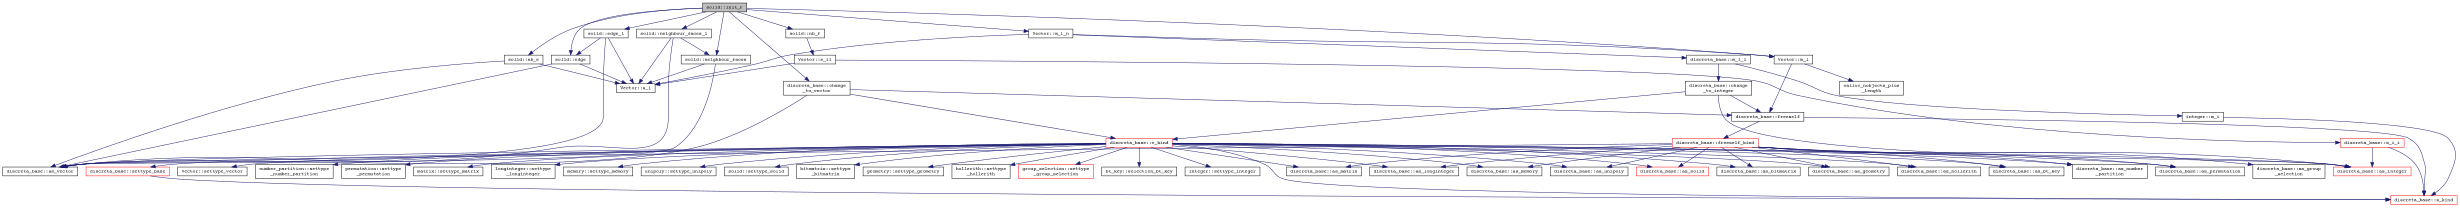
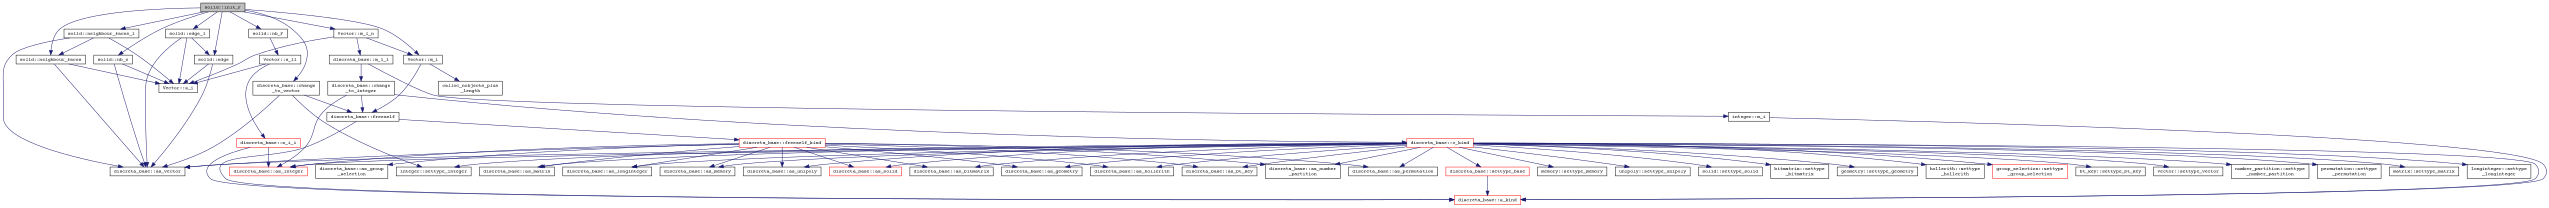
edge "discreta_base::change _to_vector" -> "discreta_base::c_kind": now "discreta_base::change _to_vector" -> "integer::settype_integer"
node "bt_key::selection_bt_key": label "bt_key::selection_bt_key" -> "bt_key::settype_bt_key"
